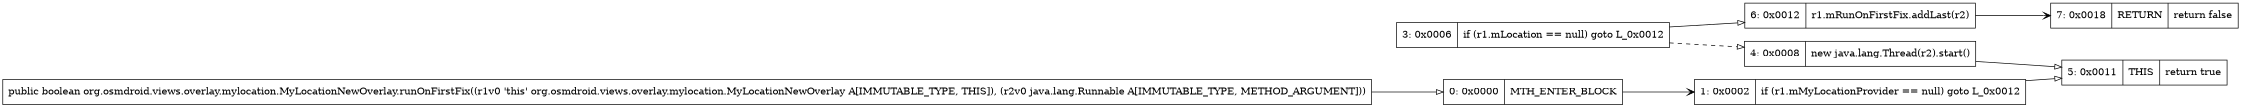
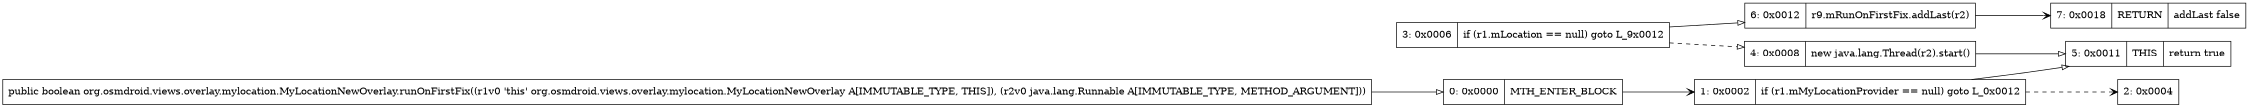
node "6: 0x0012": text "r1.mRunOnFirstFix.addLast(r2)" -> "r9.mRunOnFirstFix.addLast(r2)"
node "7: 0x0018": text "return false" -> "addLast false"
node "3: 0x0006": text "if (r1.mLocation == null) goto L_0x0012" -> "if (r1.mLocation == null) goto L_9x0012"
node "2: 0x0004": added
